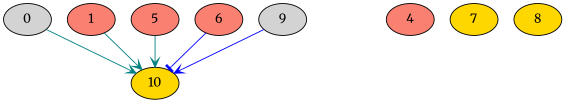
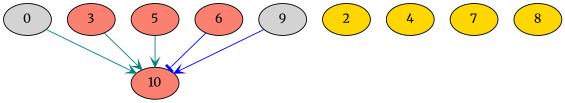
node "1": label "1" -> "3"
node "2": added
node "4": fillcolor salmon -> gold
node "10": fillcolor gold -> salmon
